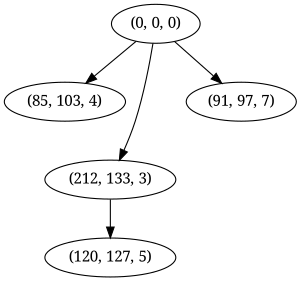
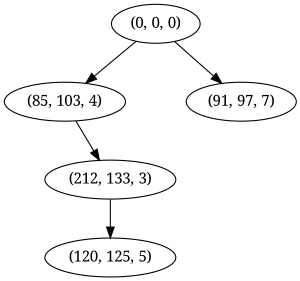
edge "(0, 0, 0)" -> "(212, 133, 3)": now "(85, 103, 4)" -> "(212, 133, 3)"
node "(120, 127, 5)": label "(120, 127, 5)" -> "(120, 125, 5)"
